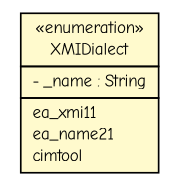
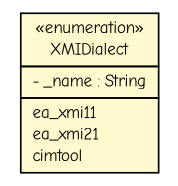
node "XMIDialect": text "ea_name21" -> "ea_xmi21"
